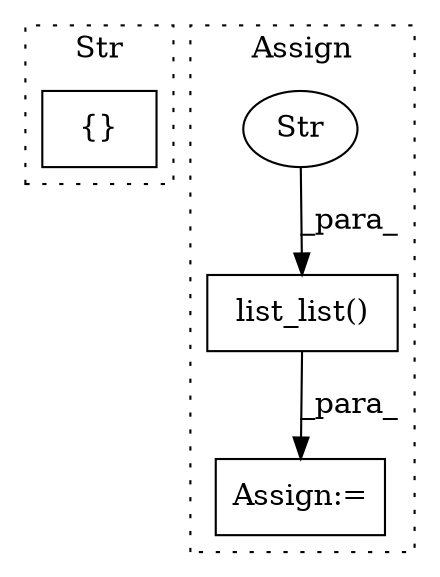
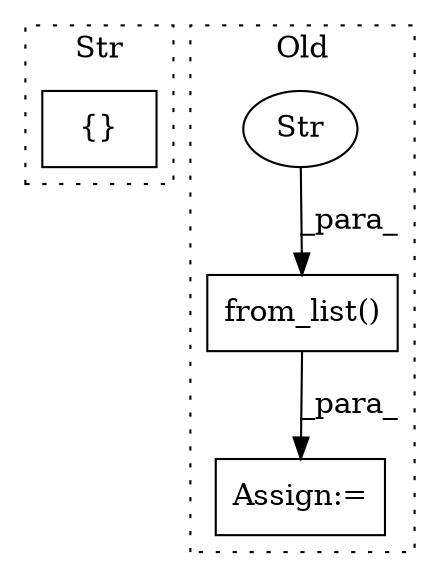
cluster "Assign": label "Assign" -> "Old"
node "list_list()": label "list_list()" -> "from_list()"
